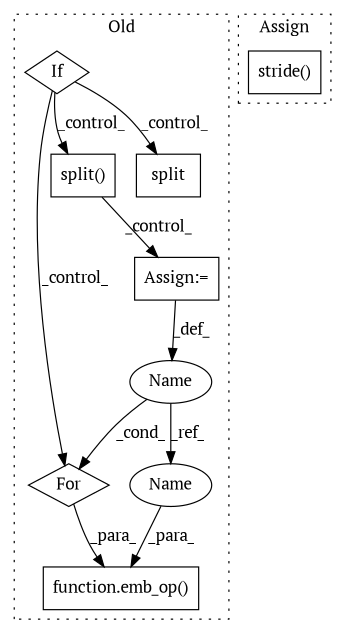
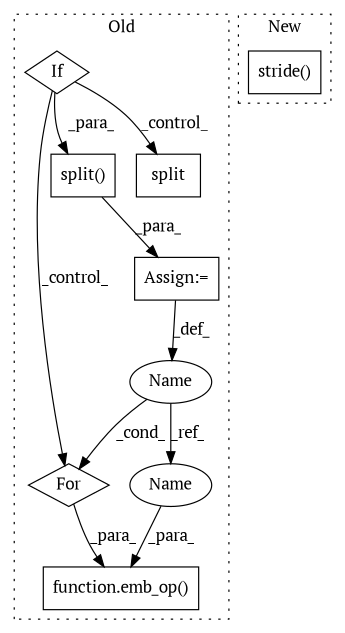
cluster "Assign": label "Assign" -> "New"
edge "If" -> "split()": label "_control_" -> "_para_"
edge "split()" -> "Assign:=": label "_control_" -> "_para_"
